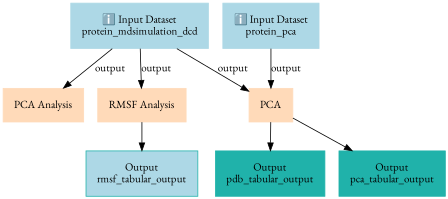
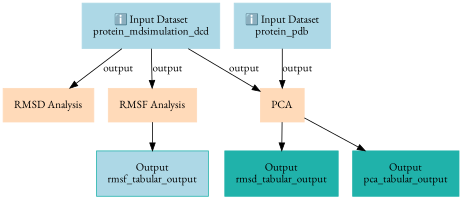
node "ℹ️ Input Dataset protein_pca": label "ℹ️ Input Dataset protein_pca" -> "ℹ️ Input Dataset protein_pdb"
node "PCA Analysis": label "PCA Analysis" -> "RMSD Analysis"
node "Output pdb_tabular_output": label "Output pdb_tabular_output" -> "Output rmsd_tabular_output"
